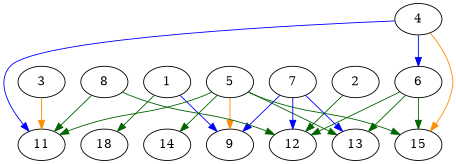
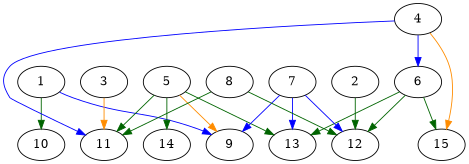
edge "5" -> "15": removed
node "18": label "18" -> "10"
